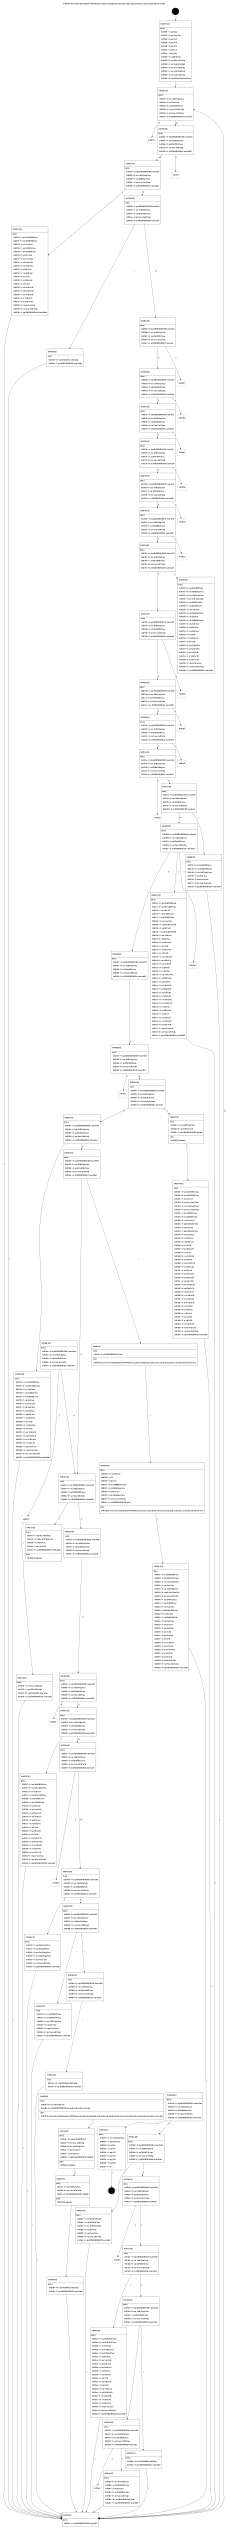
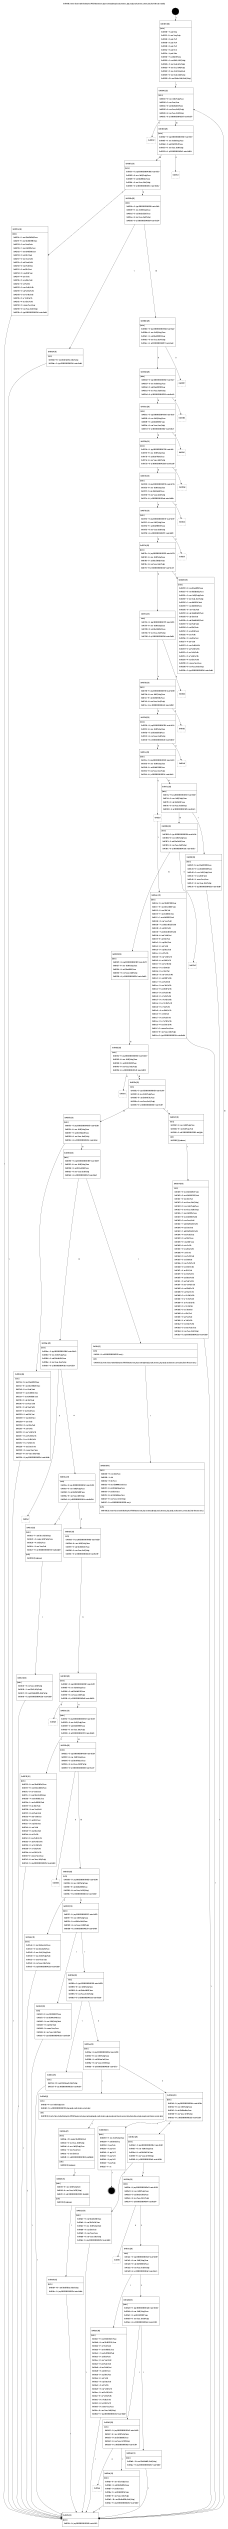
edge "0x401806 [28]" -> "0x401c6c [147]": now "0x4022c7" -> "0x401c6c [147]"
edge "0x401892 [28]" -> "0x4018ca [28]": now "0x401892 [28]" -> "0x4018ae [28]"
edge "0x401be1" -> "0x401c34 [26]": now "0x401c1d [23]" -> "0x401c34 [26]"
node "0x401d2c [116]": removed
node "0x4019aa [28]": added
